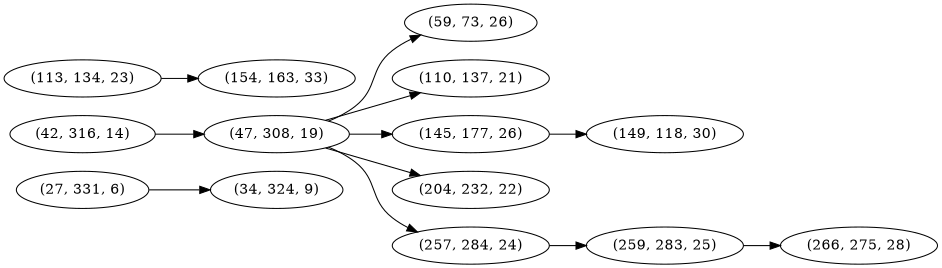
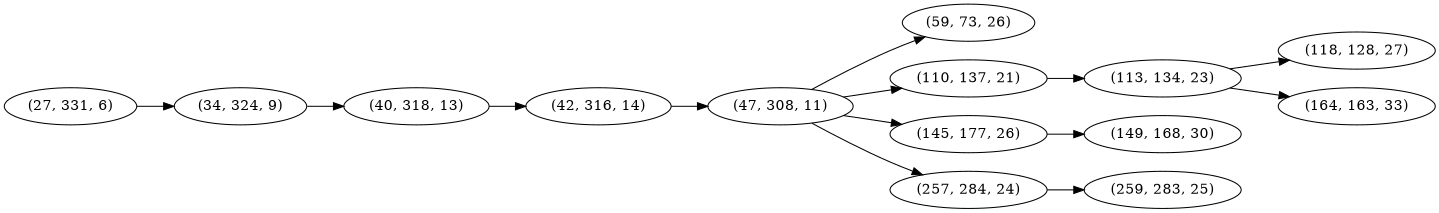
node "(118, 128, 27)": added
node "(154, 163, 33)": label "(154, 163, 33)" -> "(164, 163, 33)"
edge "(110, 137, 21)" -> "(113, 134, 23)": added
node "(40, 318, 13)": added
node "(47, 308, 19)": label "(47, 308, 19)" -> "(47, 308, 11)"
node "(149, 118, 30)": label "(149, 118, 30)" -> "(149, 168, 30)"
node "(204, 232, 22)": removed
node "(266, 275, 28)": removed
